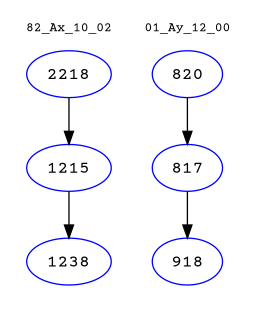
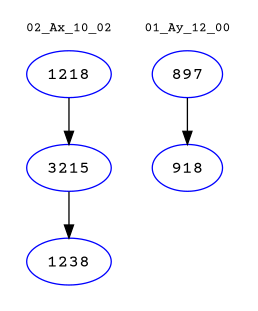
cluster "82_Ax_10_02": label "82_Ax_10_02" -> "02_Ax_10_02"
node "2218": label "2218" -> "1218"
node "820": removed
node "1215": label "1215" -> "3215"
node "817": label "817" -> "897"
